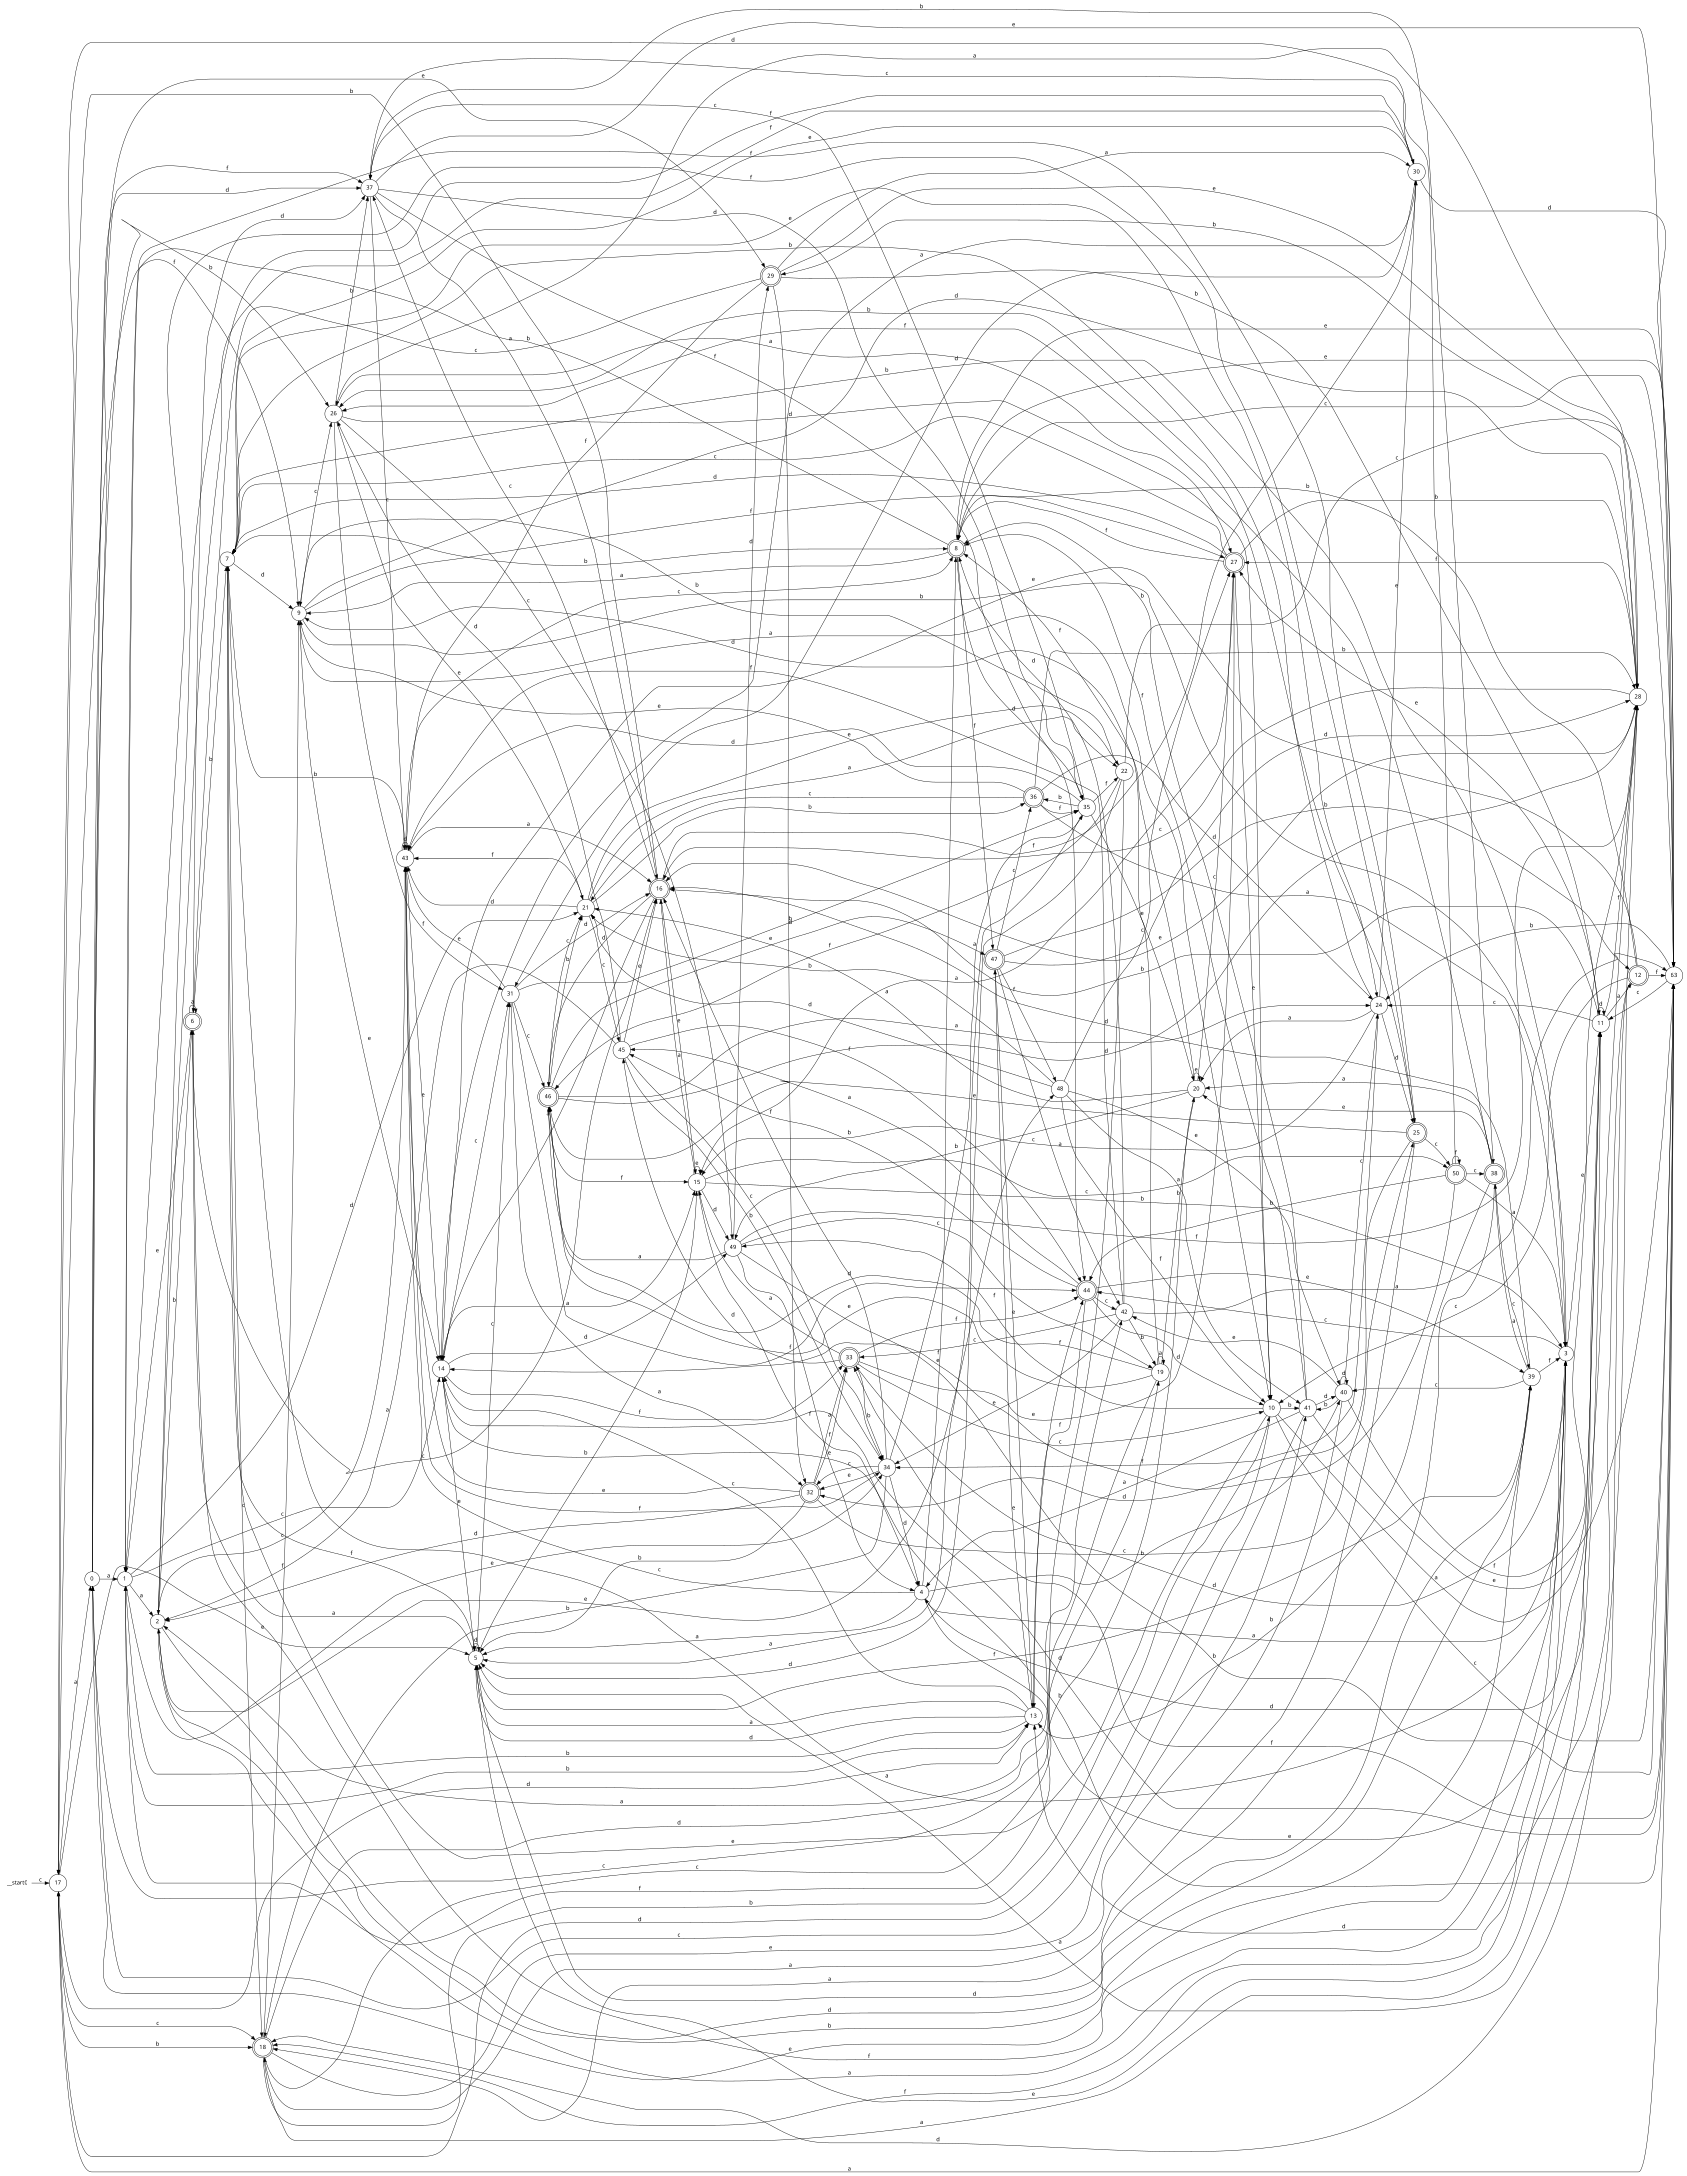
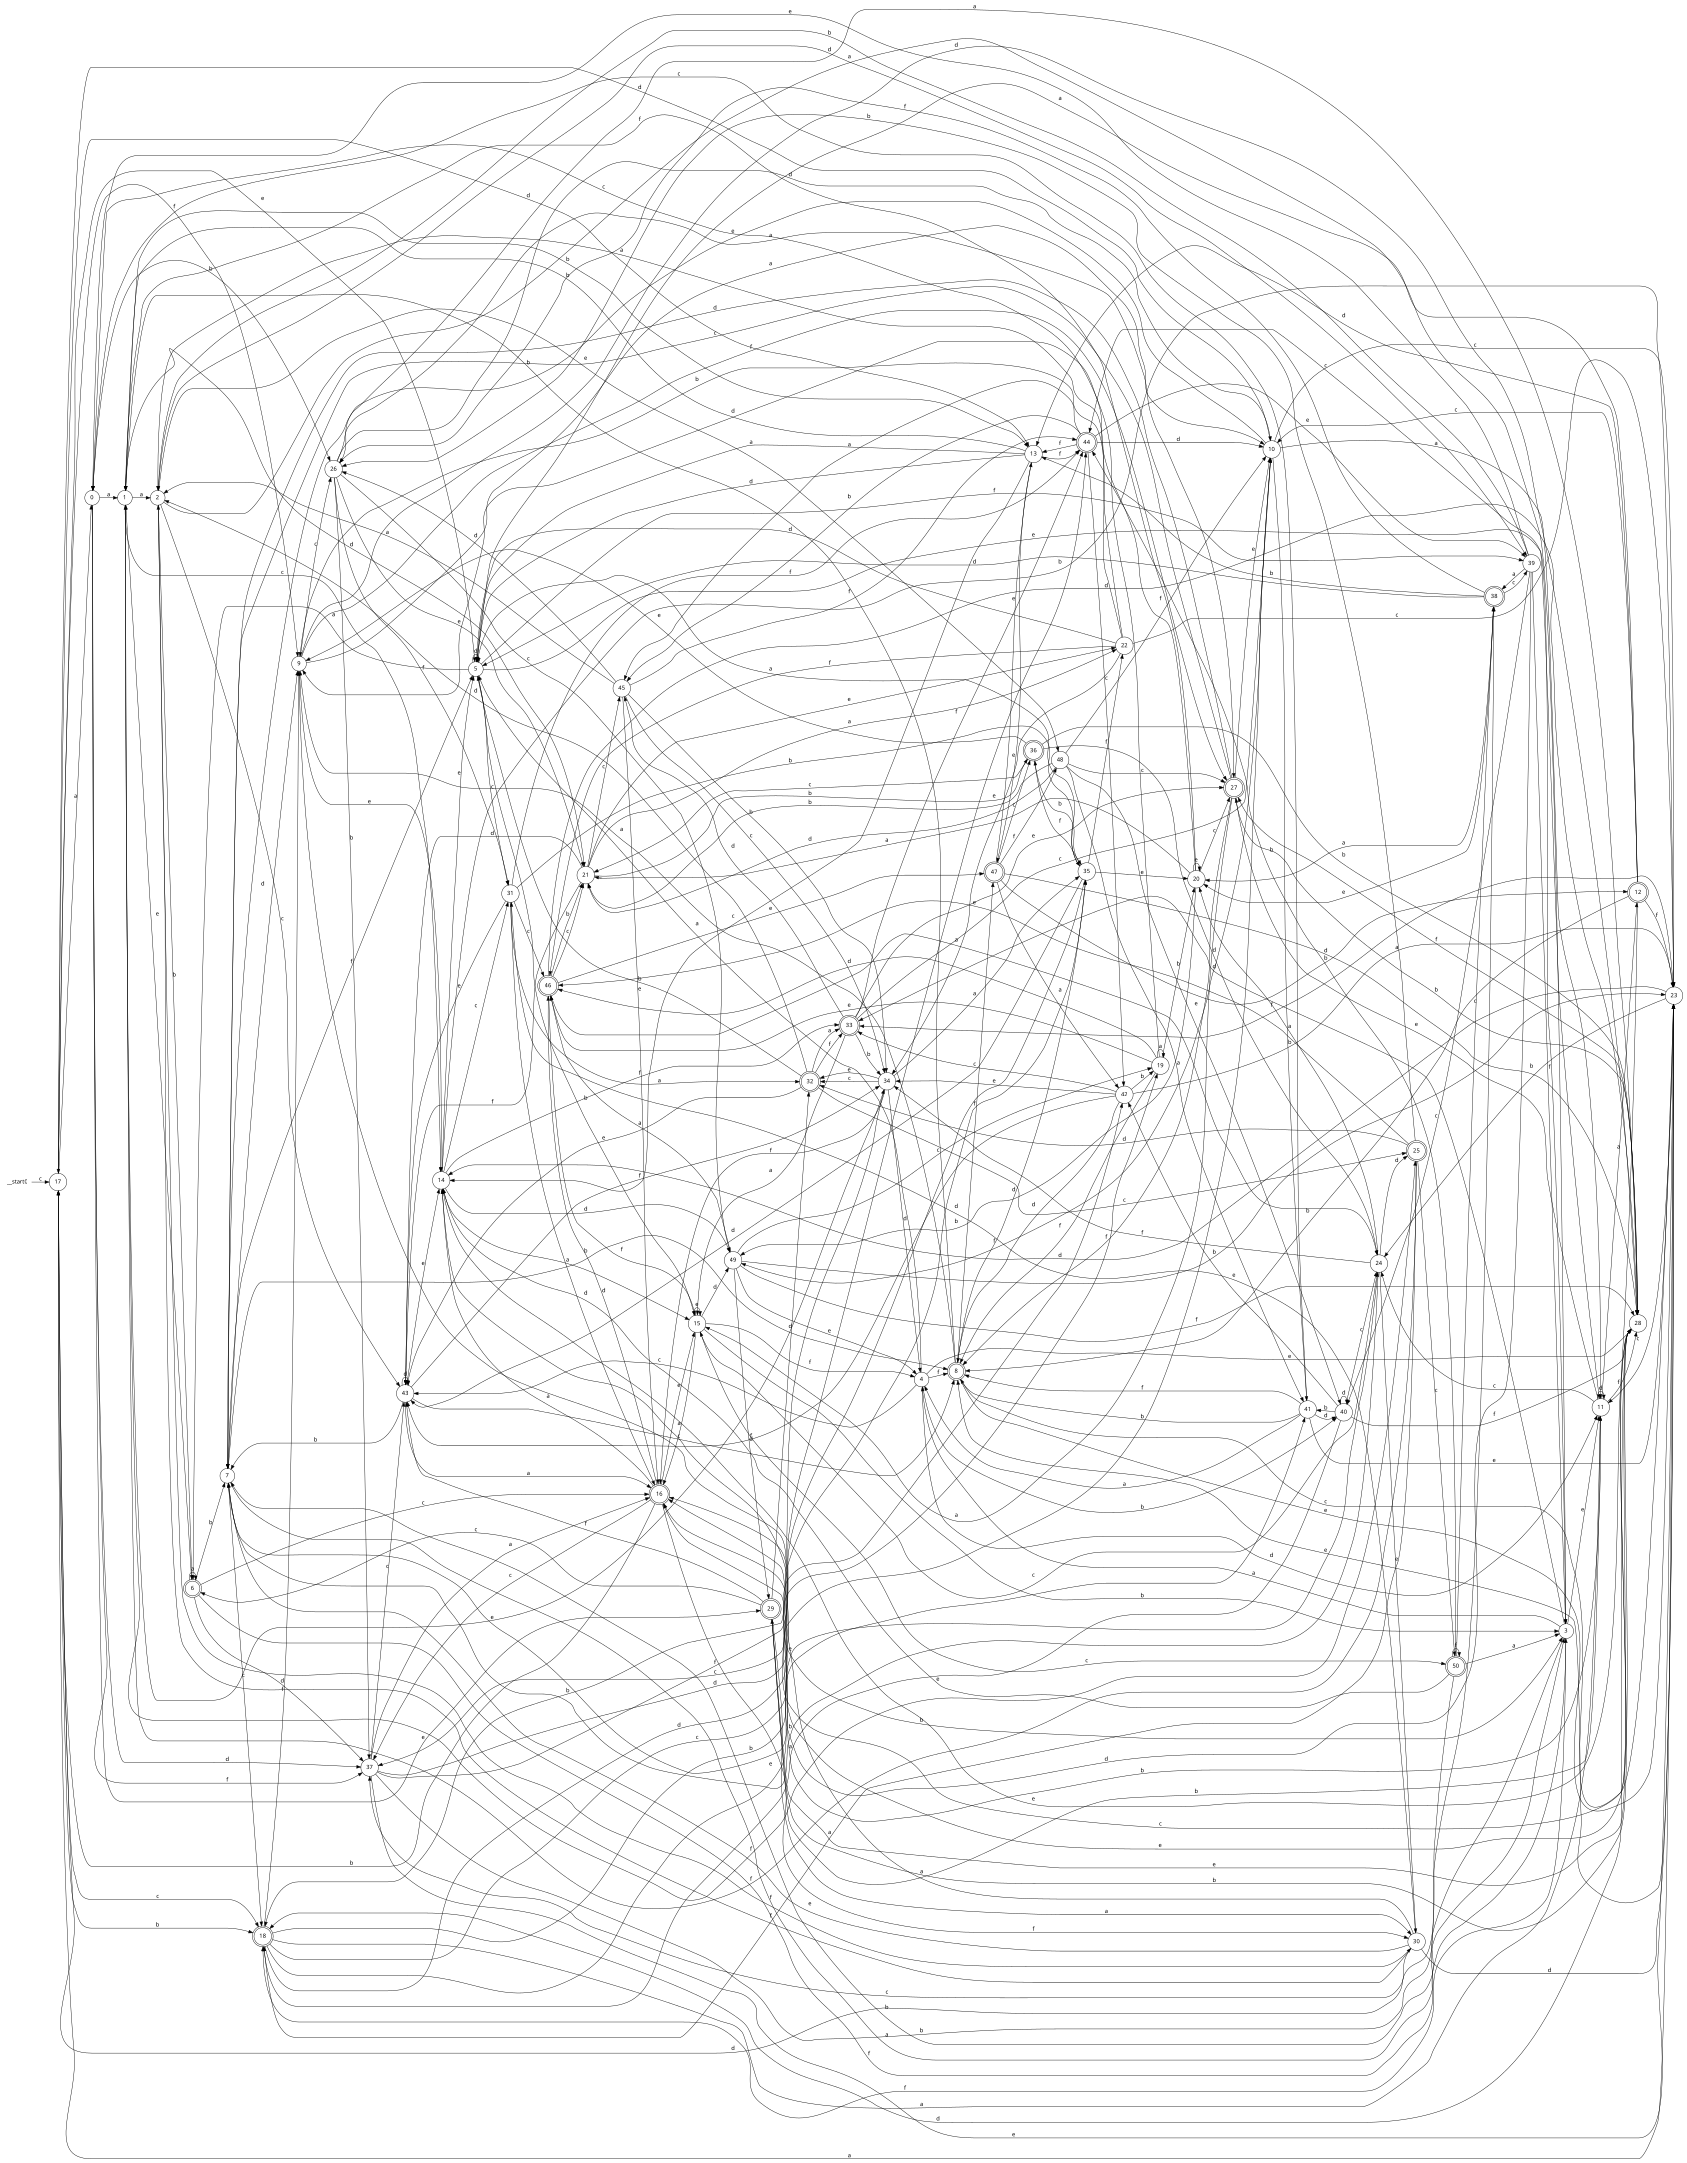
edge "22" -> "34": added, label "e"
edge "36" -> "3": removed, label "a"
node "63": label "63" -> "23"
